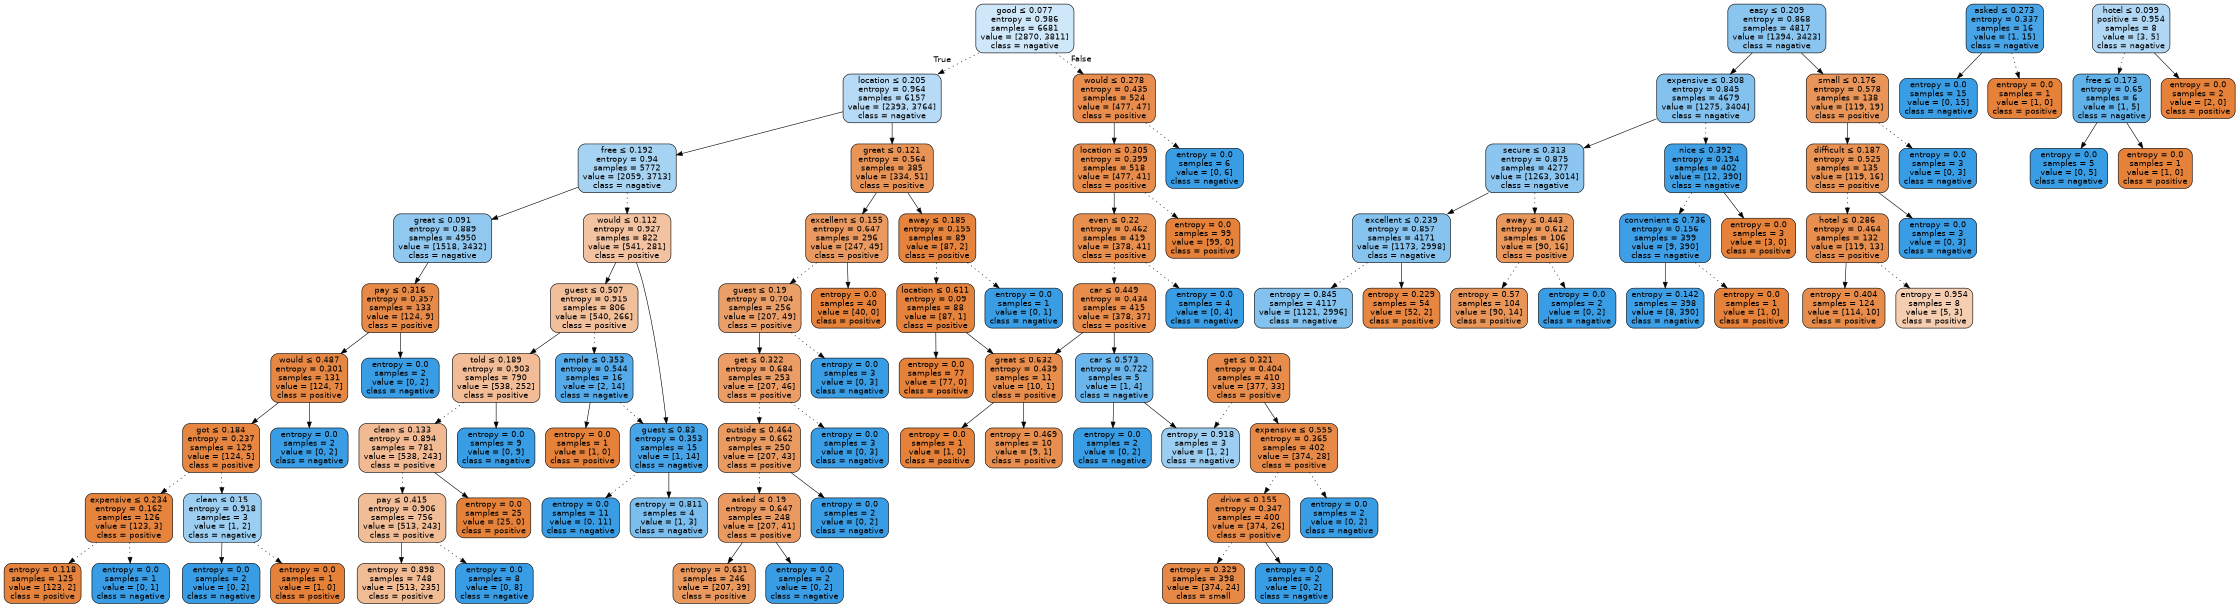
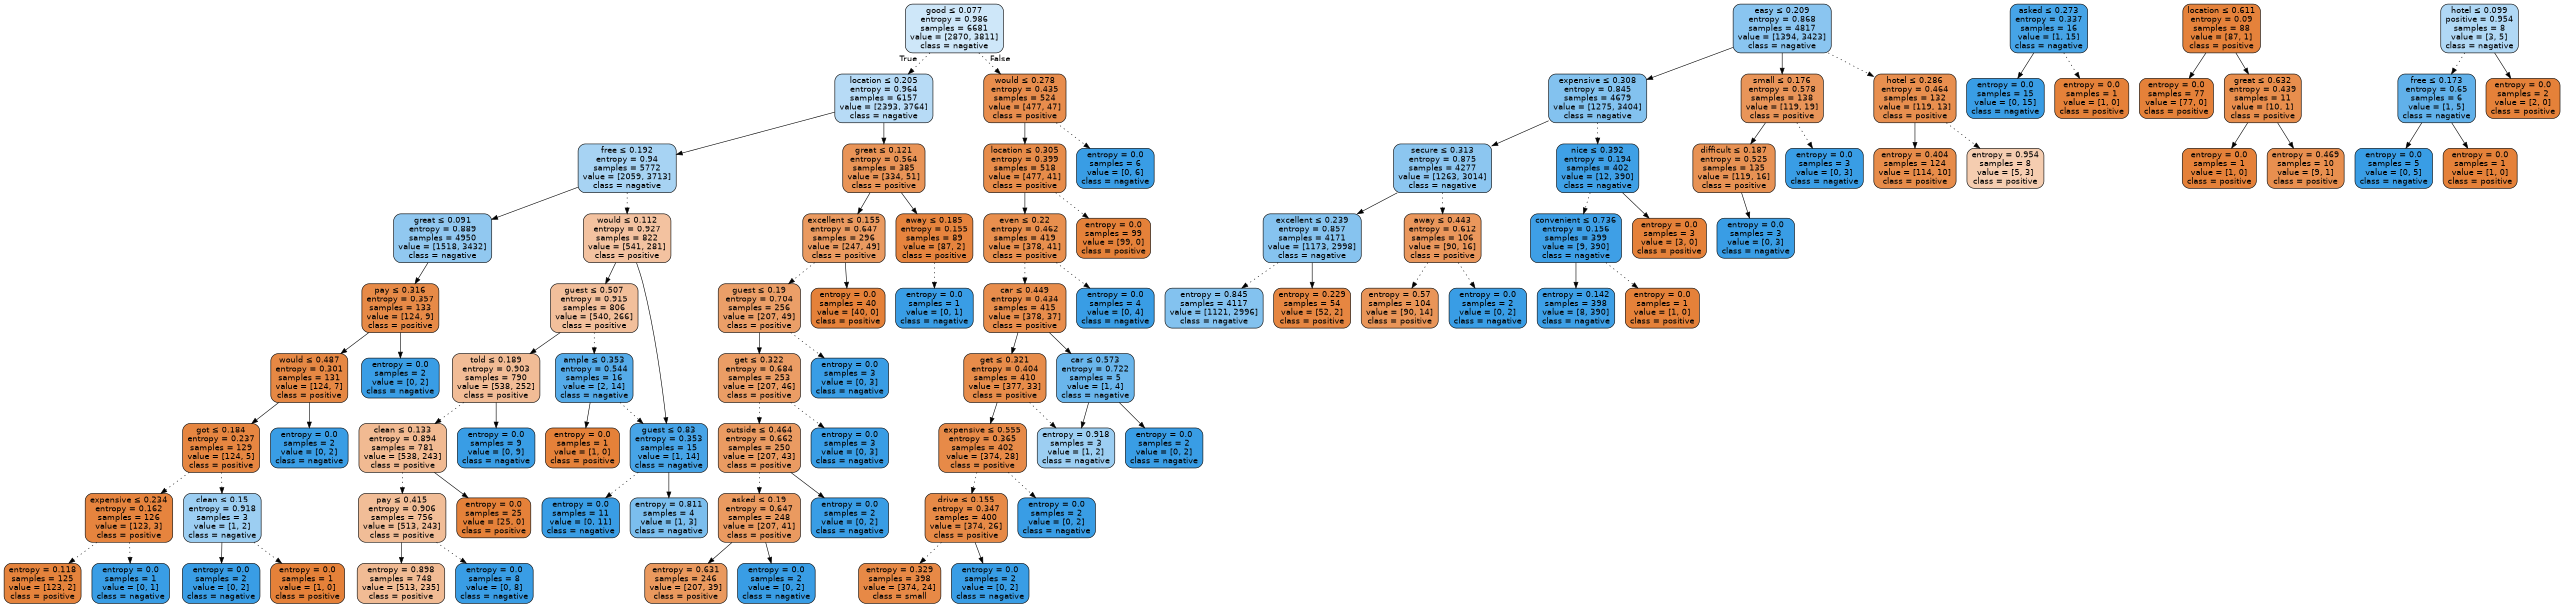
edge "difficult ≤ 0.187" -> "hotel ≤ 0.286": now "easy ≤ 0.209" -> "hotel ≤ 0.286"
edge "away ≤ 0.185" -> "location ≤ 0.611": removed
edge "car ≤ 0.449" -> "great ≤ 0.632": now "car ≤ 0.449" -> "get ≤ 0.321"
